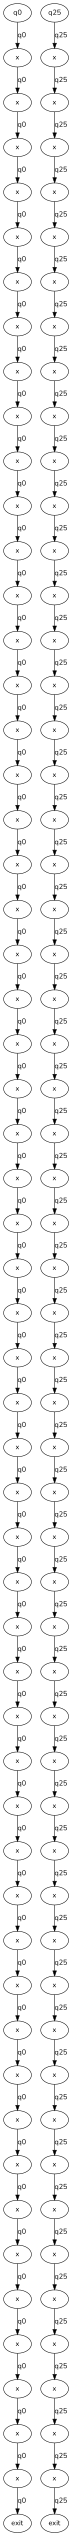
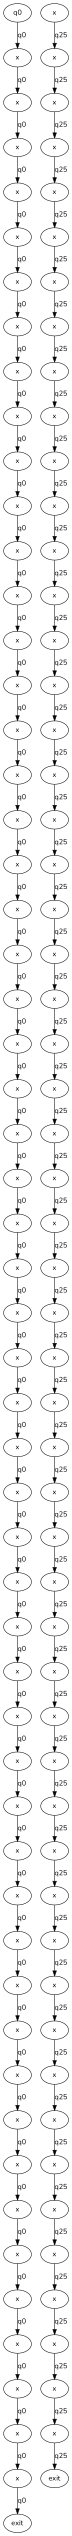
node "q25": removed
